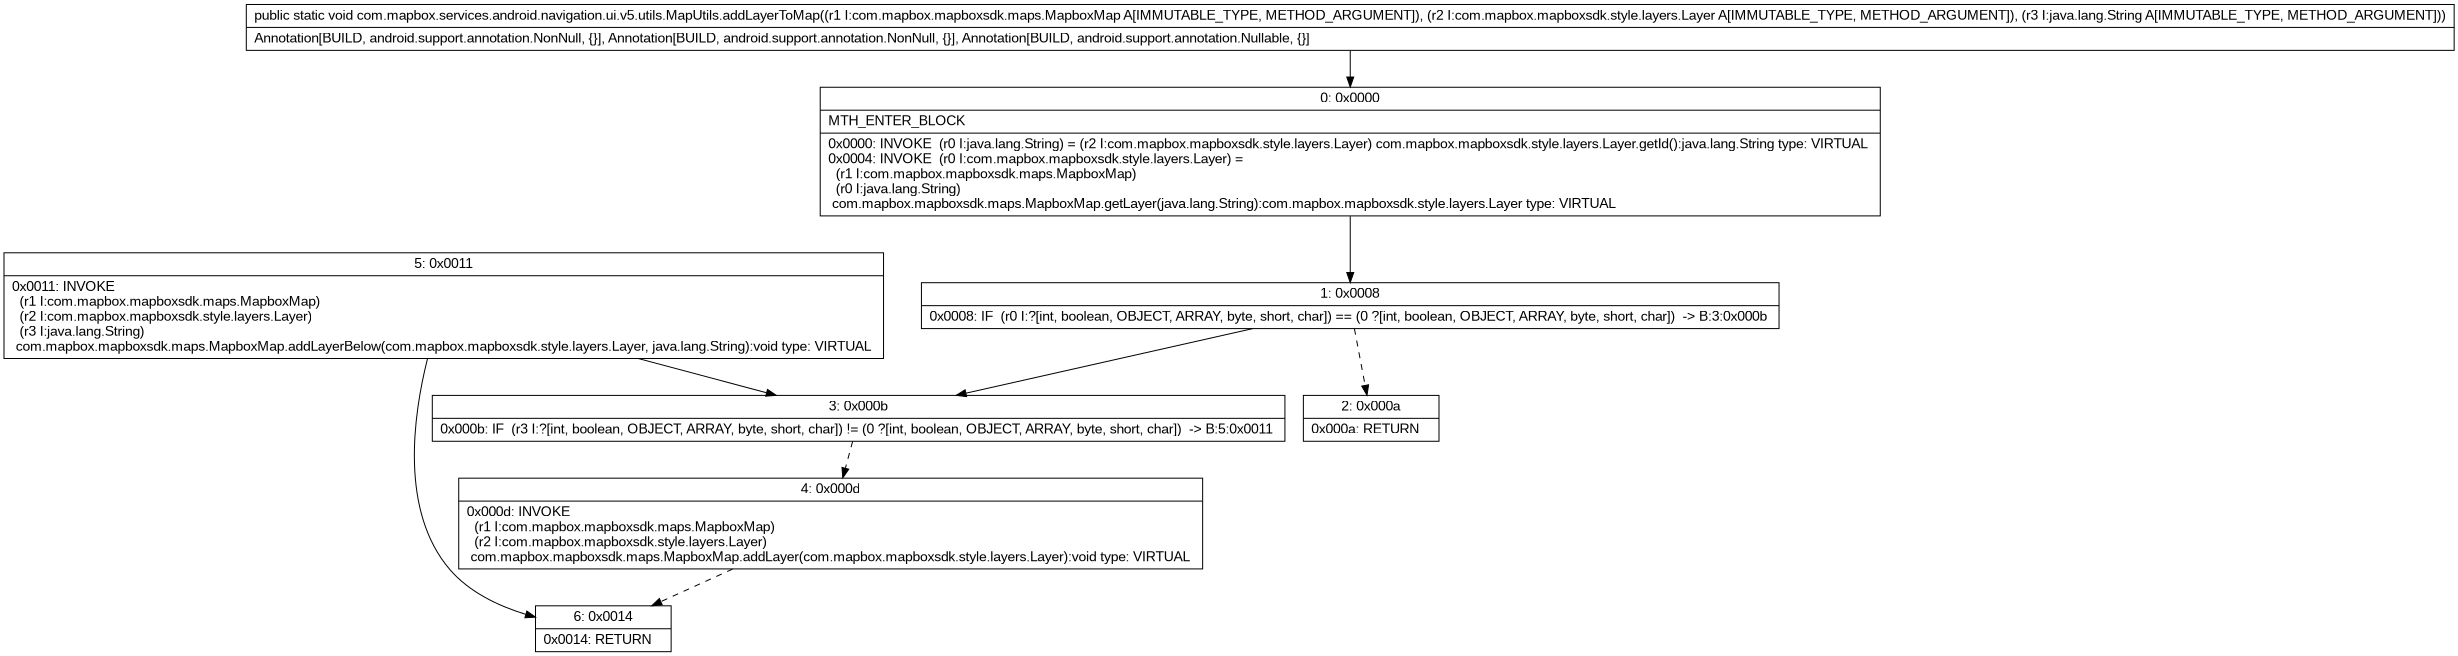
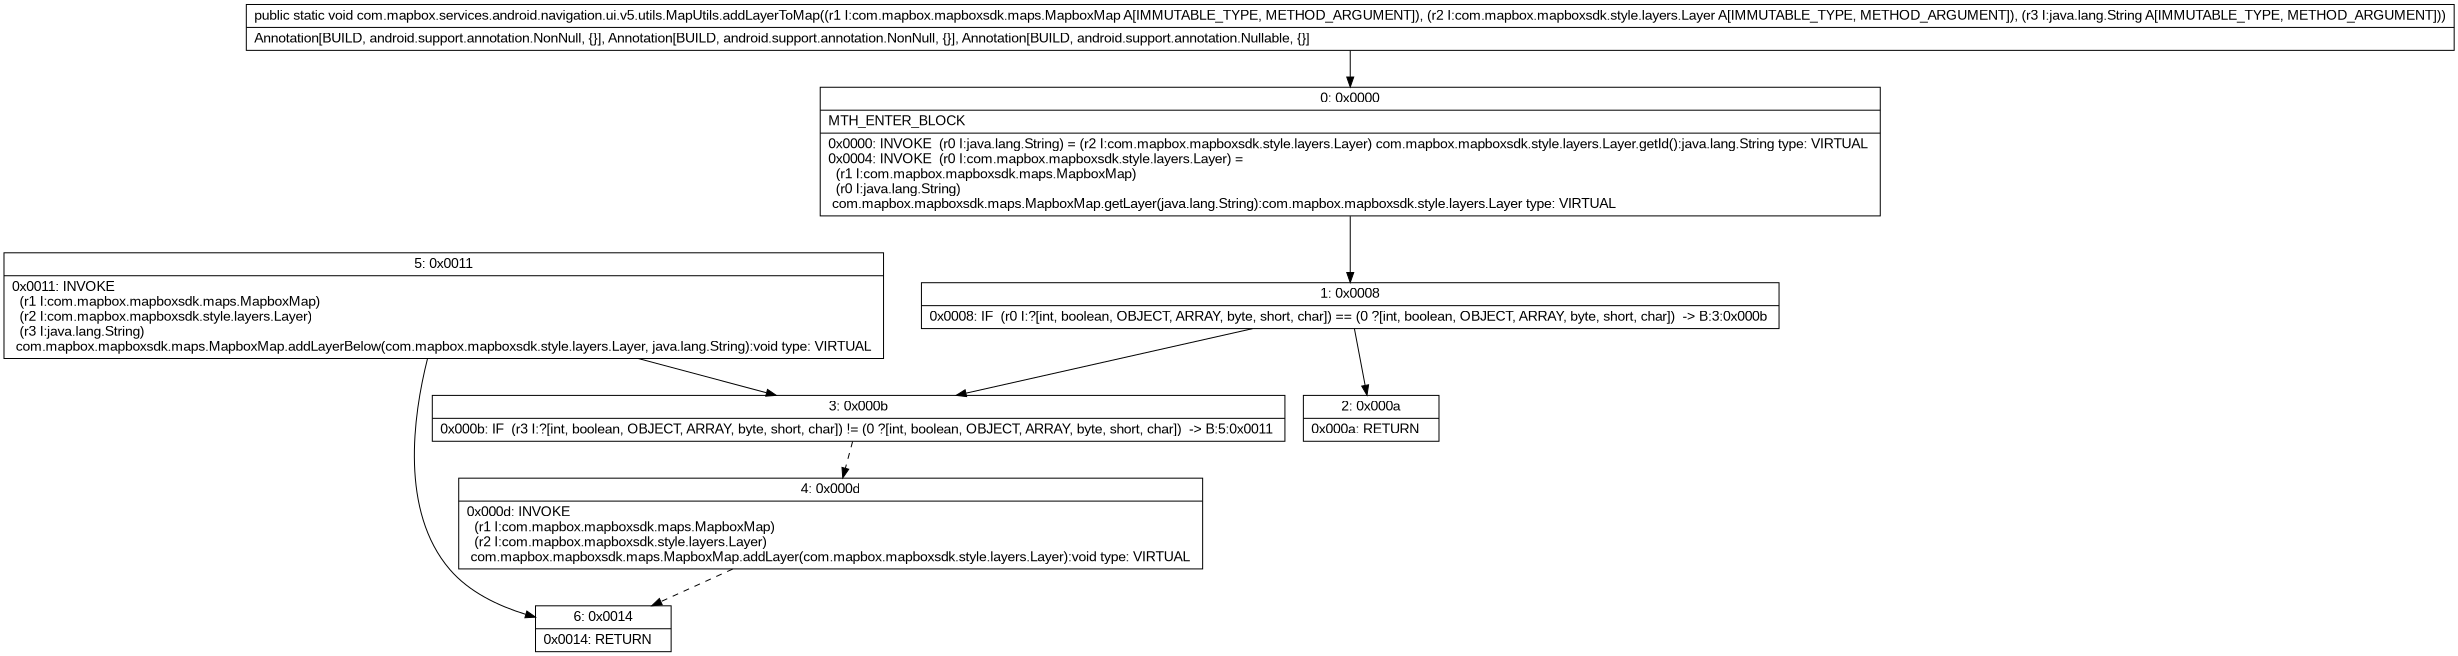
edge "1: 0x0008" -> "2: 0x000a": style dashed -> solid
